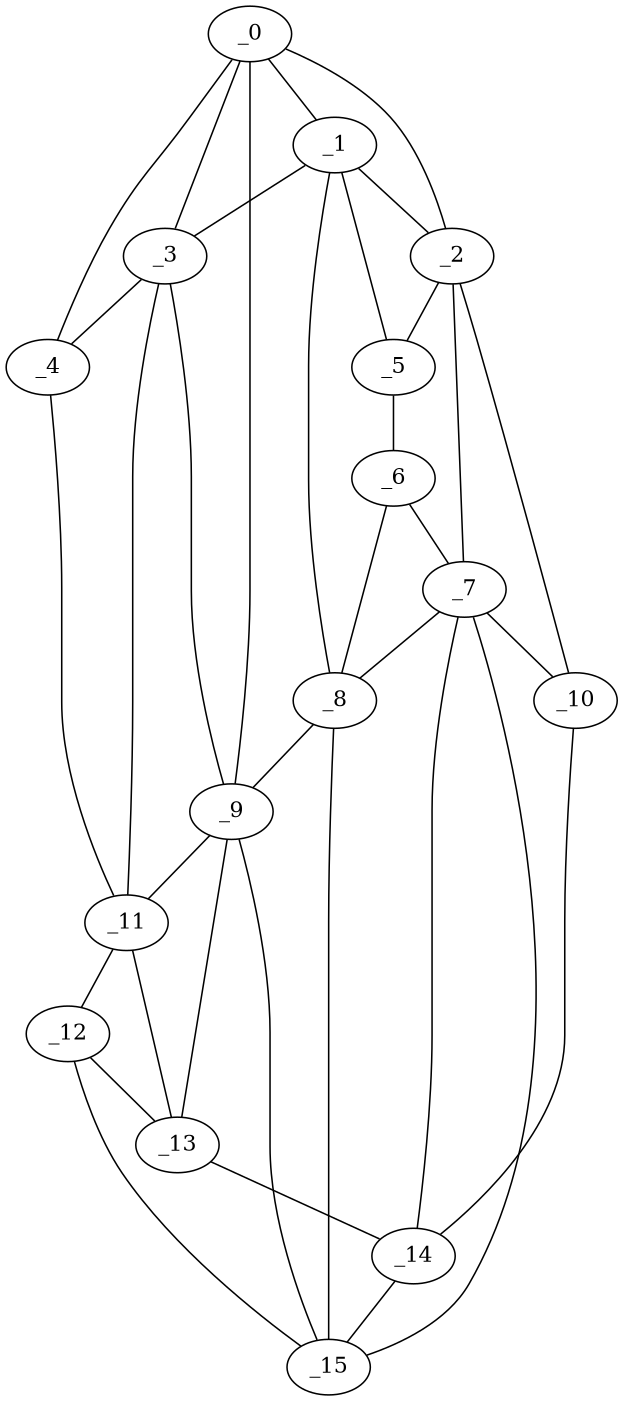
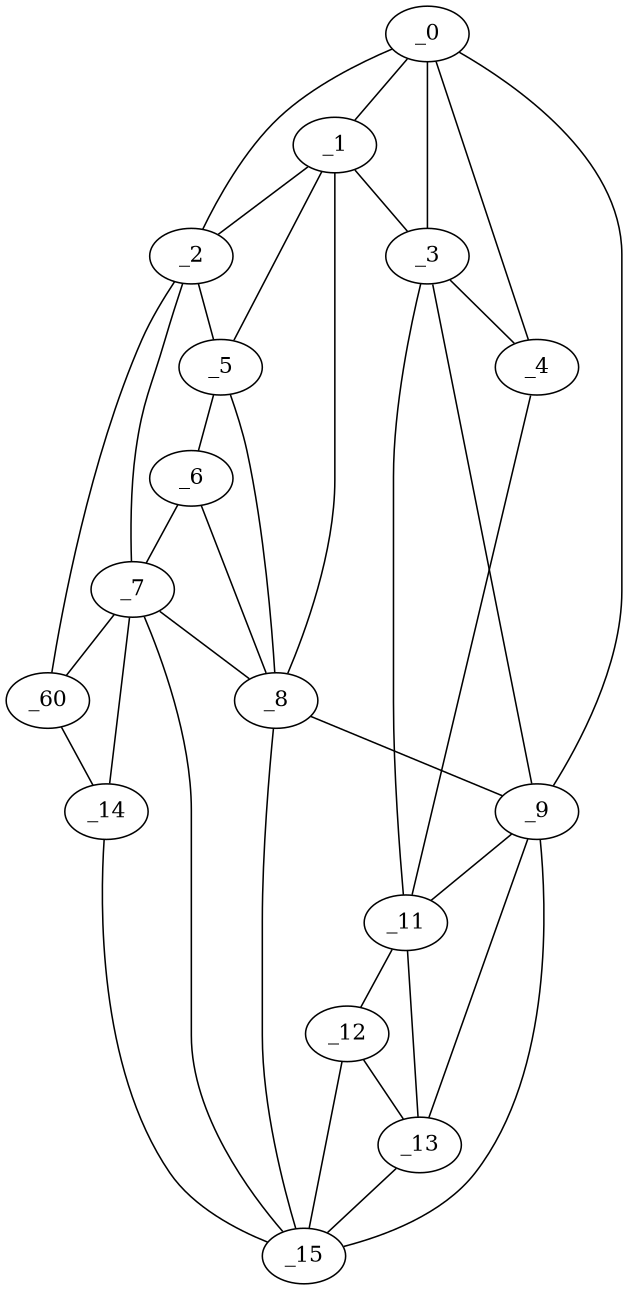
edge "_5" -- "_8": added
node "_10": label "_10" -> "_60"
edge "_13" -- "_14": now "_13" -- "_15"
